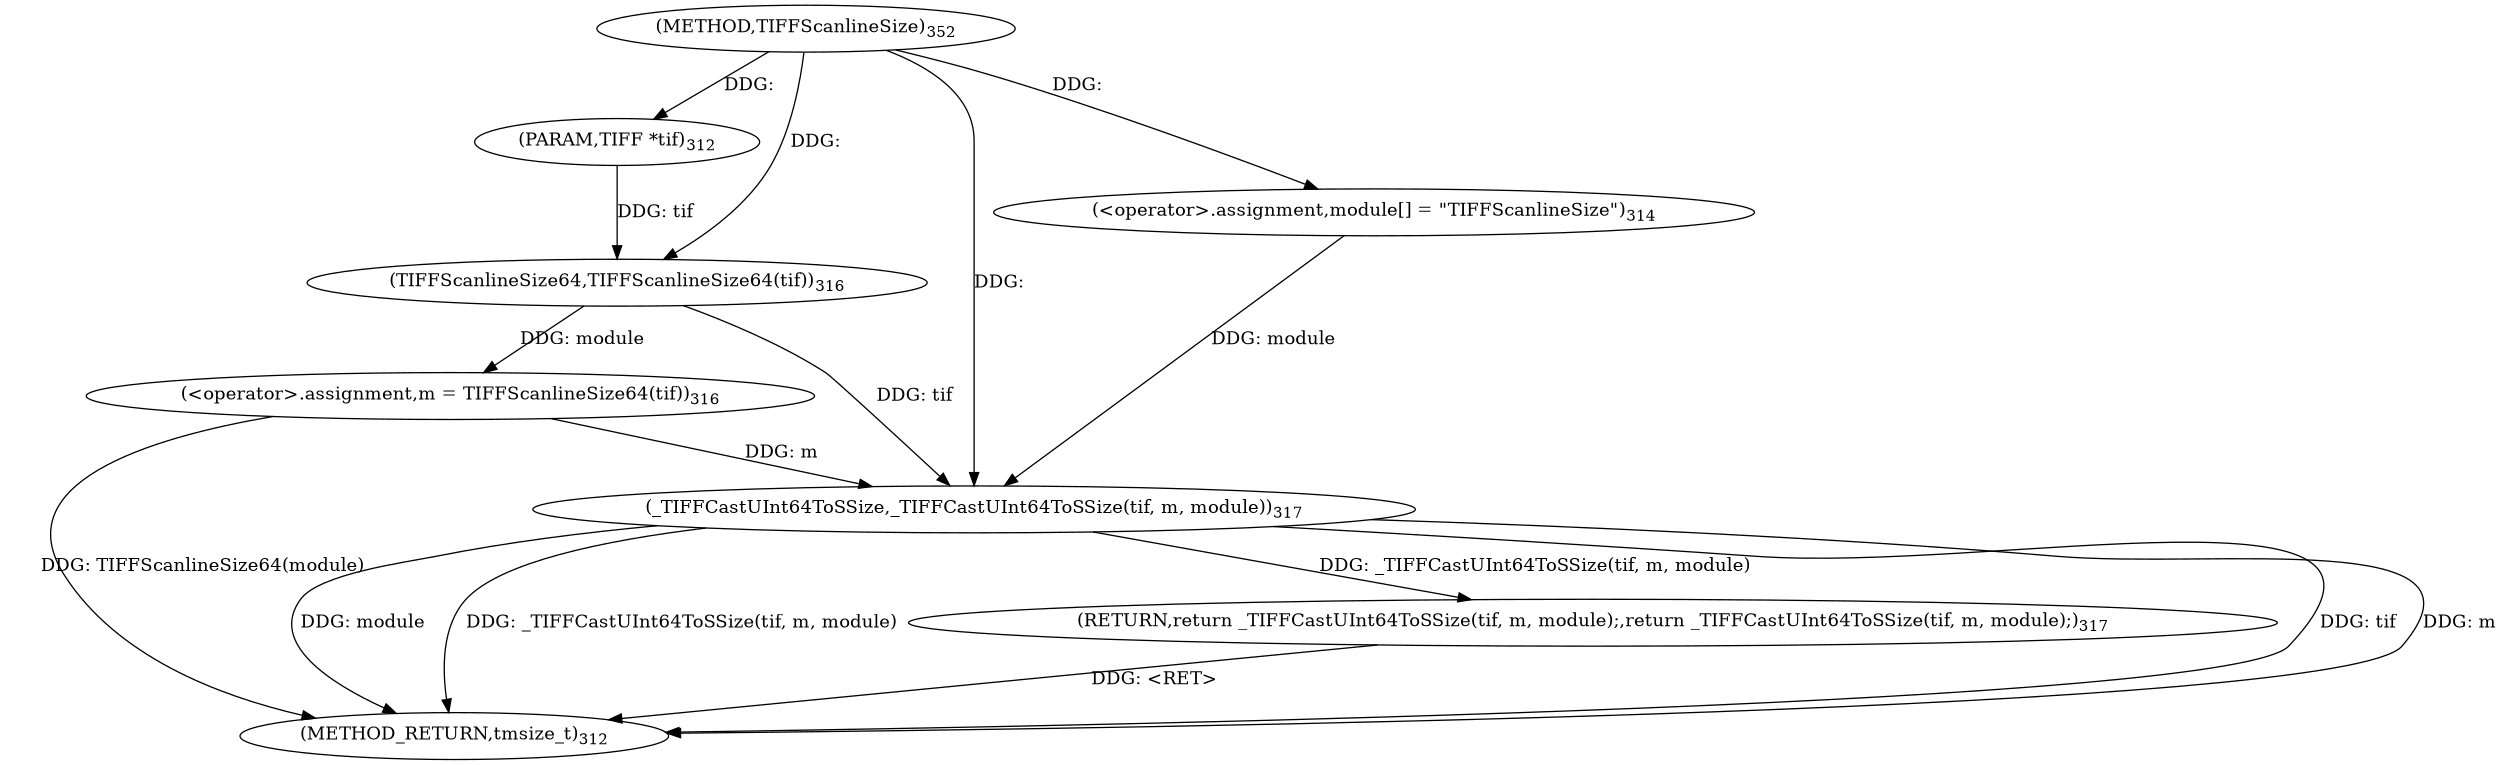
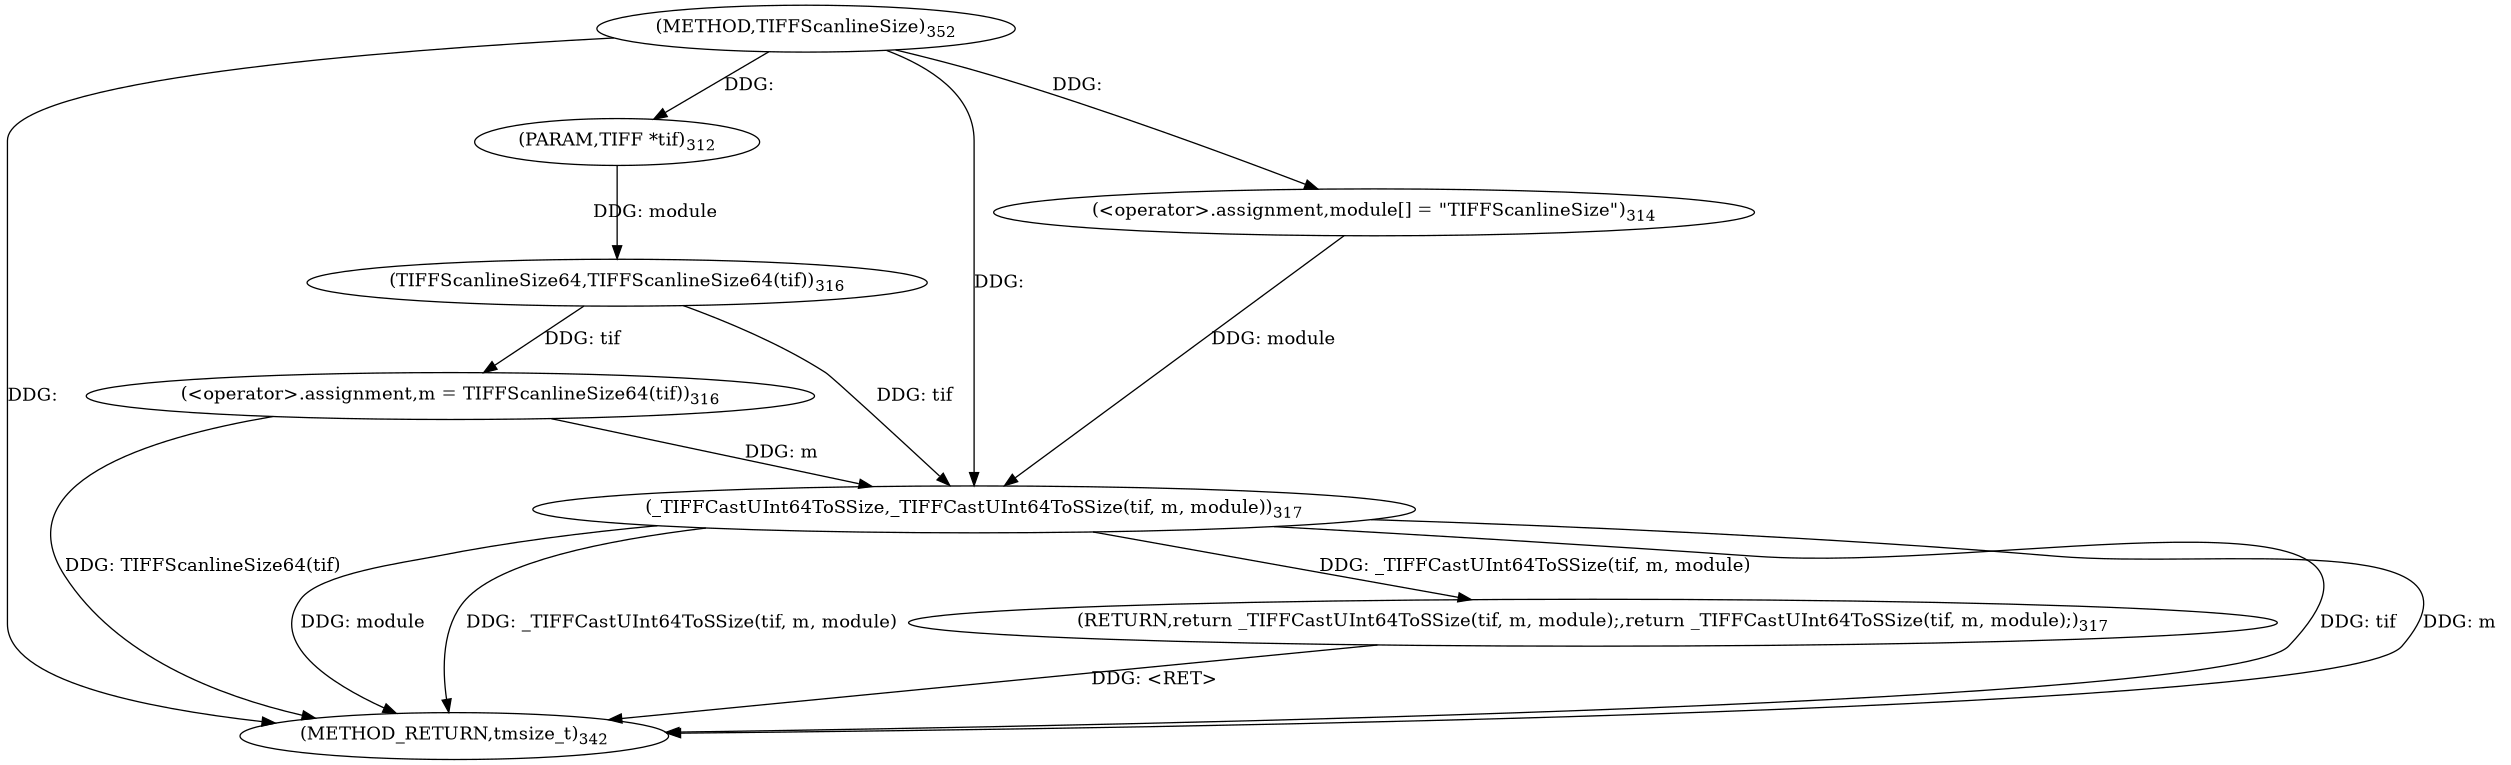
edge "(METHOD,TIFFScanlineSize)" -> "(TIFFScanlineSize64,TIFFScanlineSize64(tif))": now "(METHOD,TIFFScanlineSize)" -> "(METHOD_RETURN,tmsize_t)"
edge "(PARAM,TIFF *tif)" -> "(TIFFScanlineSize64,TIFFScanlineSize64(tif))": label "DDG: tif" -> "DDG: module"
edge "(TIFFScanlineSize64,TIFFScanlineSize64(tif))" -> "(<operator>.assignment,m = TIFFScanlineSize64(tif))": label "DDG: module" -> "DDG: tif"
edge "(<operator>.assignment,m = TIFFScanlineSize64(tif))" -> "(METHOD_RETURN,tmsize_t)": label "DDG: TIFFScanlineSize64(module)" -> "DDG: TIFFScanlineSize64(tif)"
node "(METHOD_RETURN,tmsize_t)": text "312" -> "342"
